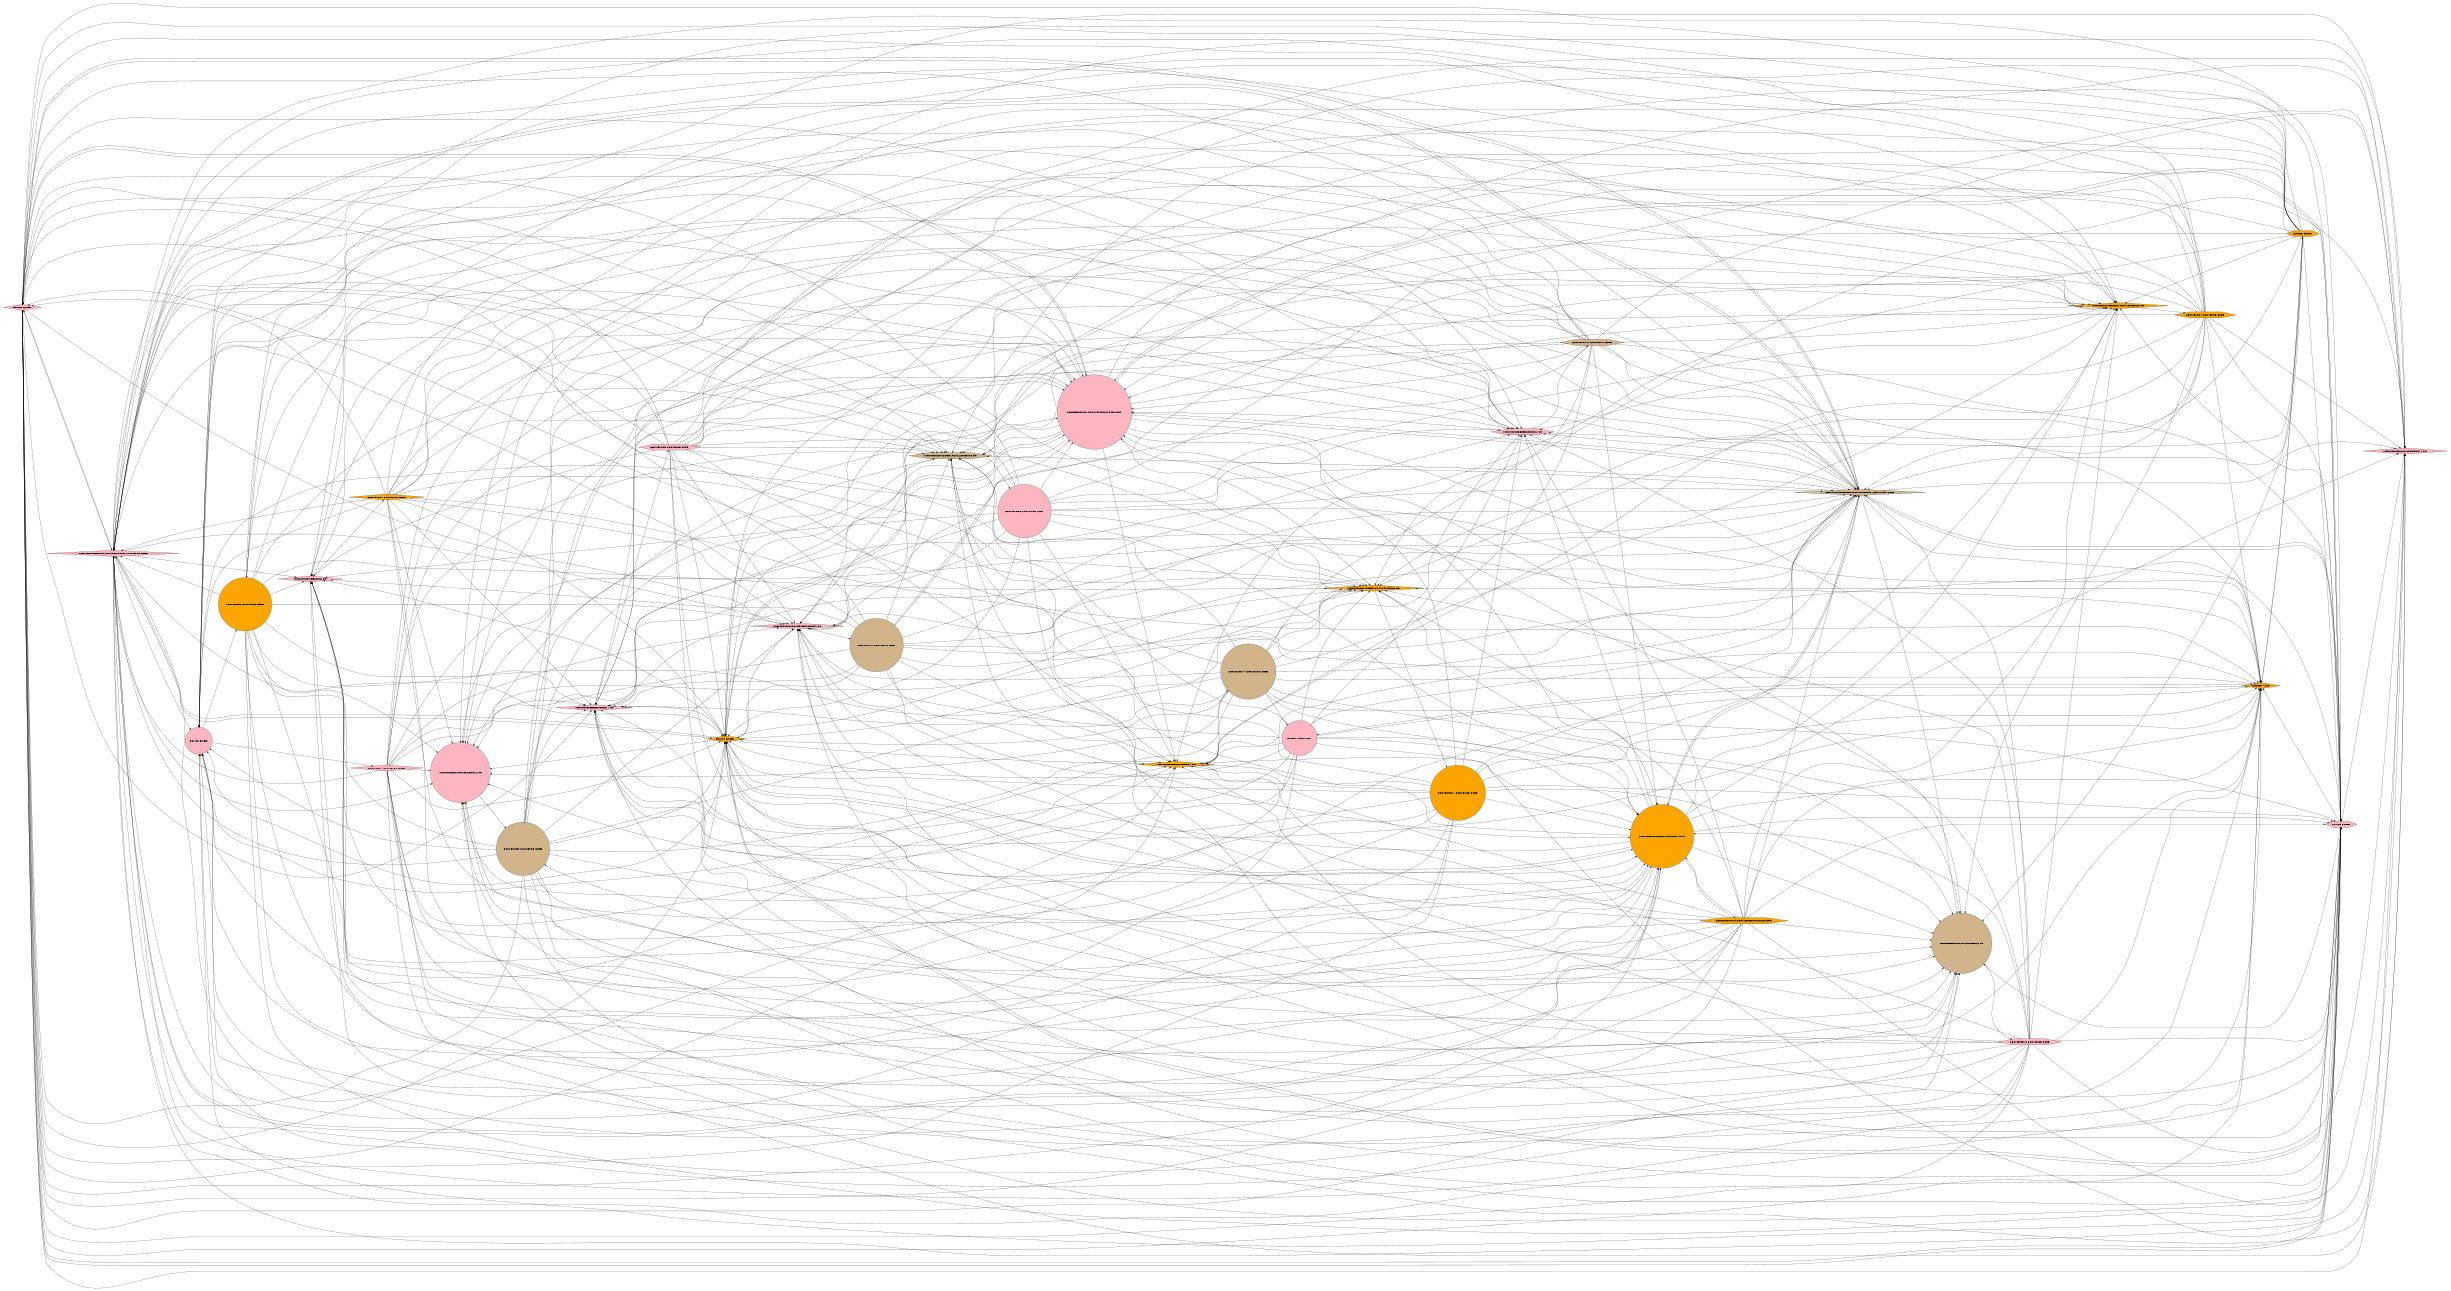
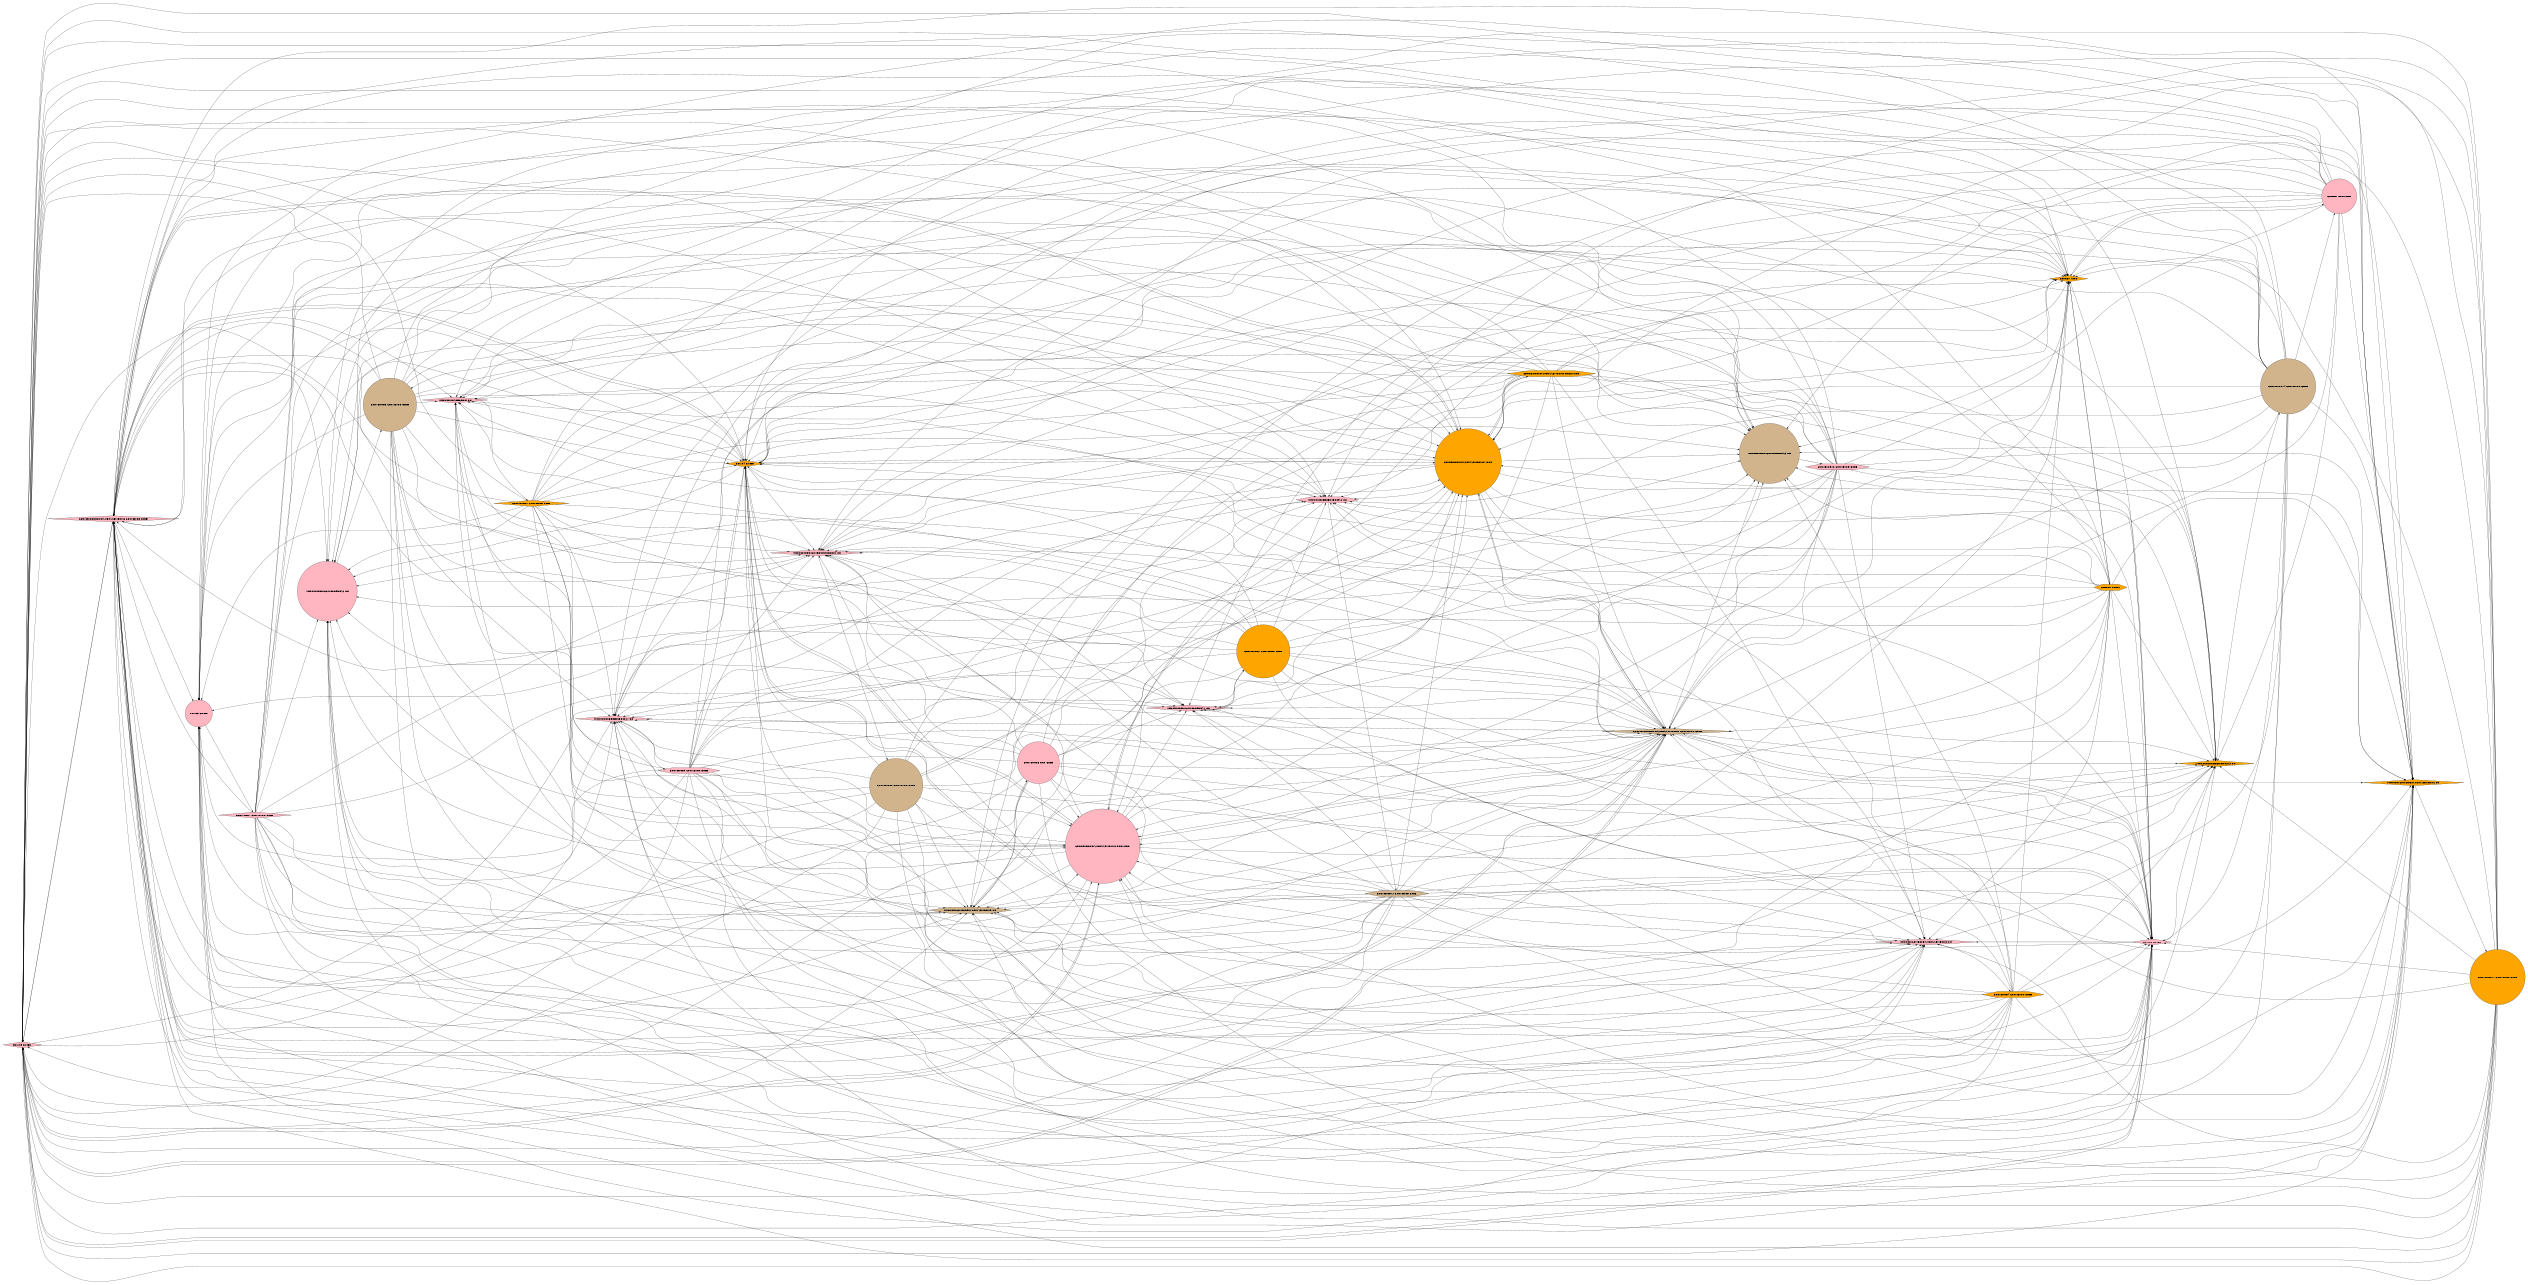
edge "CRANE_INPUT_SUBASSEMBLY_A FORWARD" -> "BOWL2 GIVEN": removed
node "MANUAL_COMBINE_SUBASSEMBLY_A OK": fillcolor orange -> lightpink
node "CONVEYOR6 CONVEYOR GATE": label "CONVEYOR6 CONVEYOR GATE" -> "CONVEYOR6 AND GATE"
edge "BOWL3 GIVEN" -> "CONVEYOR2 CONVEYOR GATE": reversed
node "BOWL2 GIVEN": shape hexagon -> diamond
node "STOP_INPUT_SUBASSEMBLY_A STOP": label "STOP_INPUT_SUBASSEMBLY_A STOP" -> "CRANE_INPUT_SUBASSEMBLY_A STOP"
